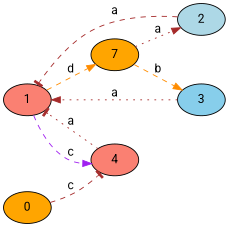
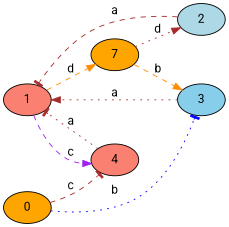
edge "7" -> "2": label "a" -> "d"
edge "0" -> "3": added, label "b"
